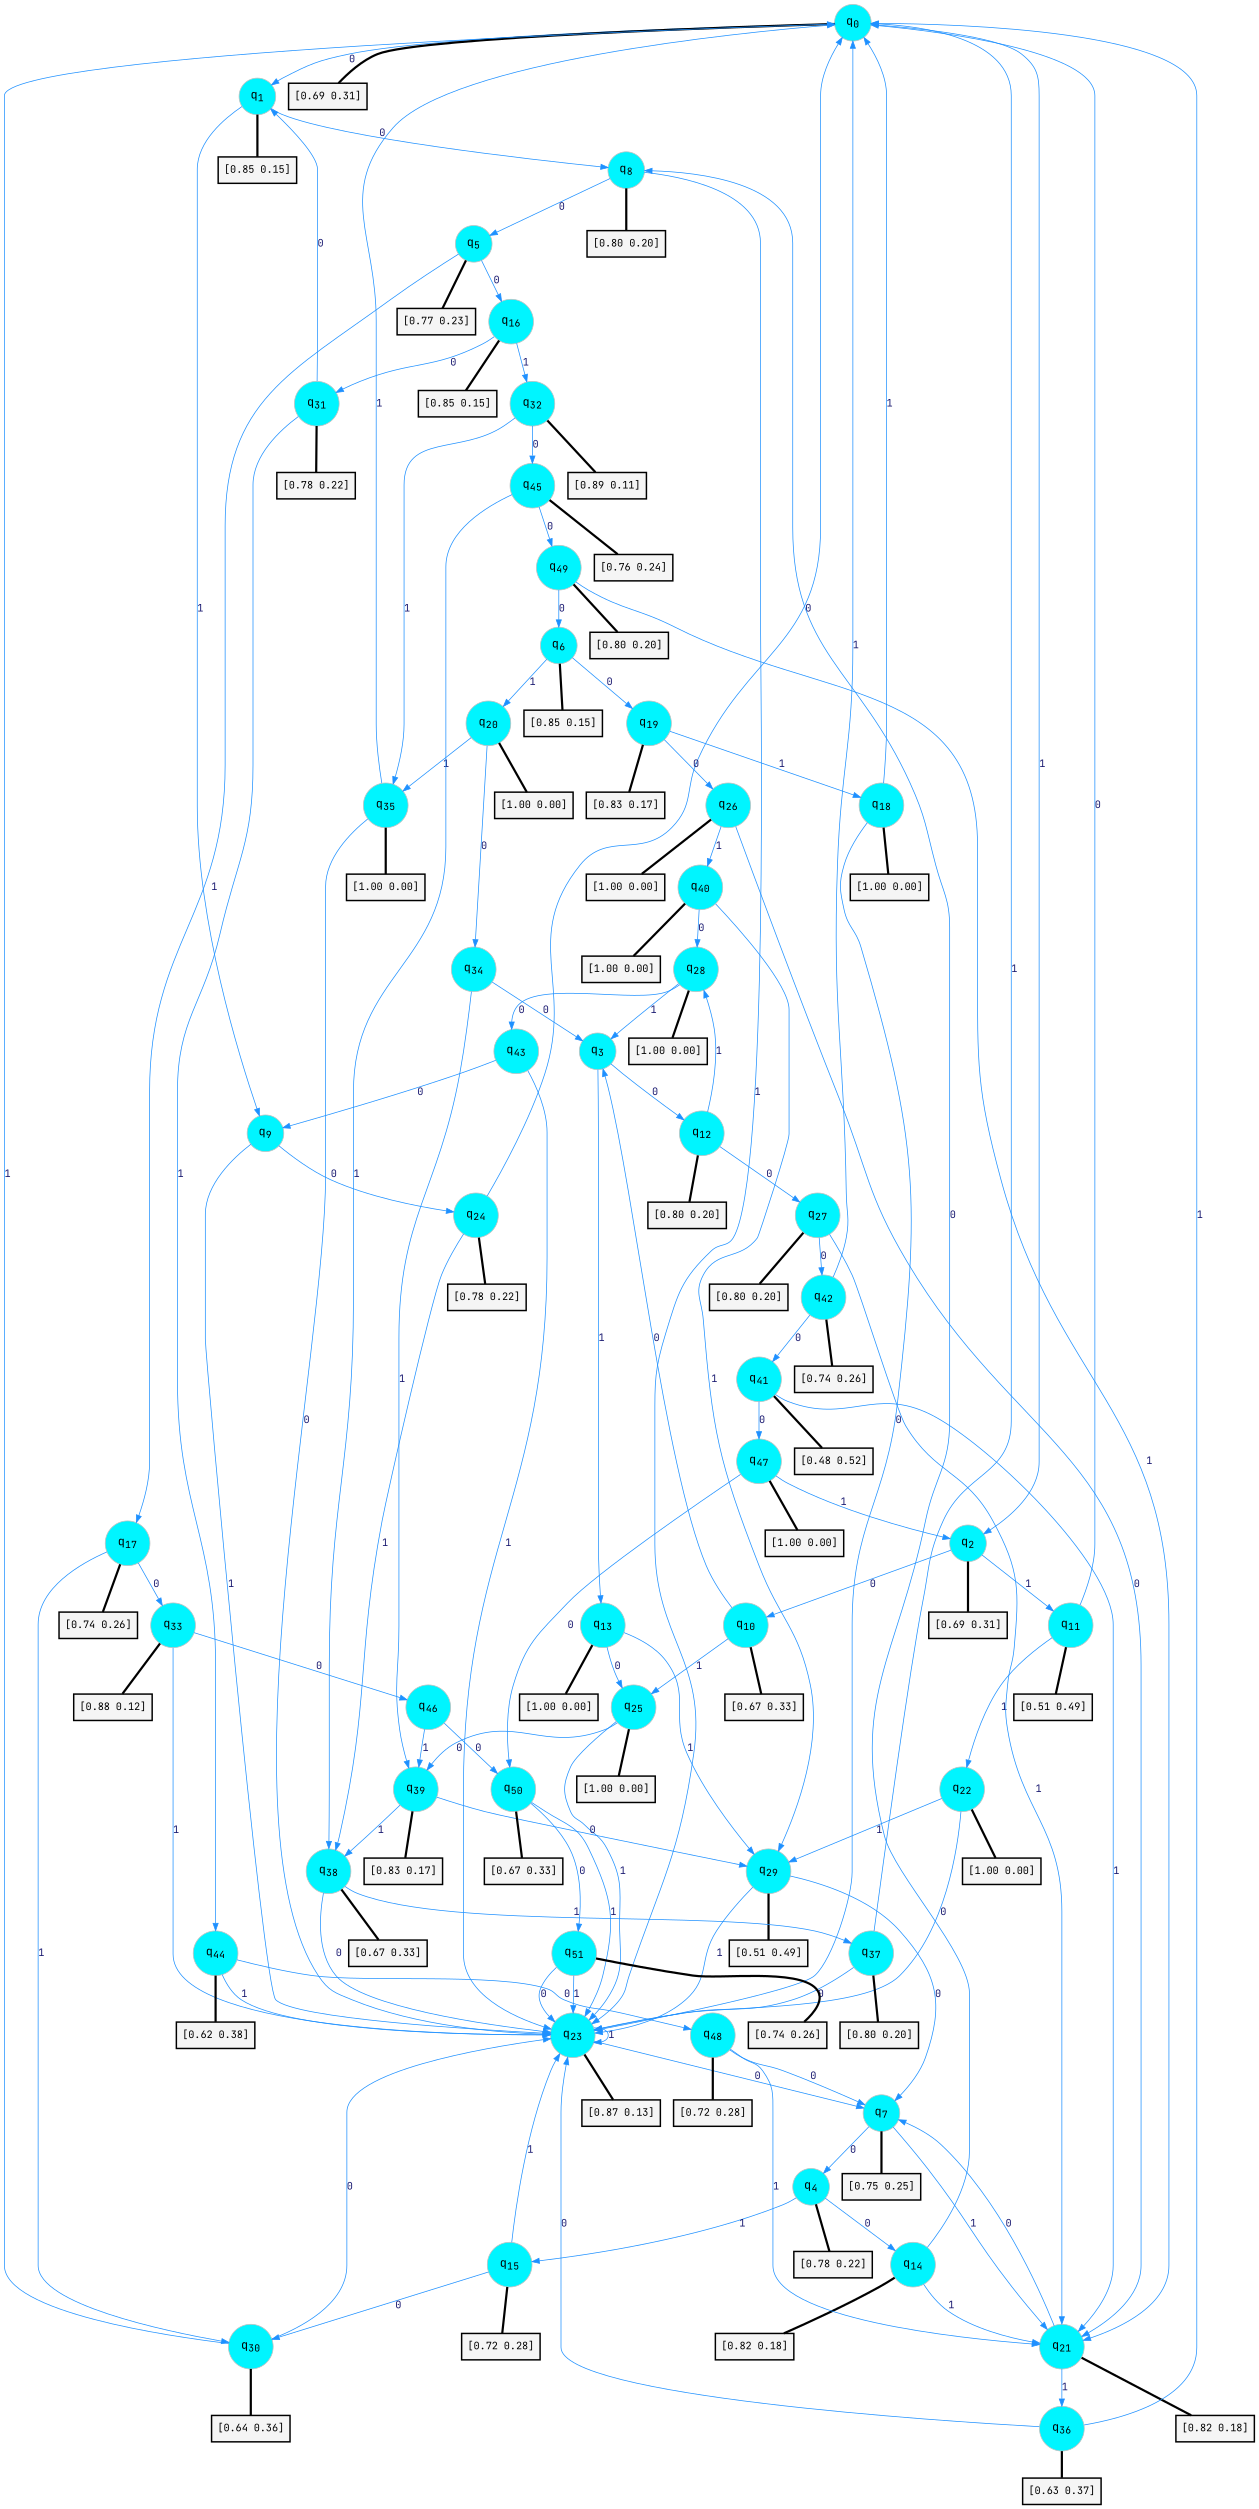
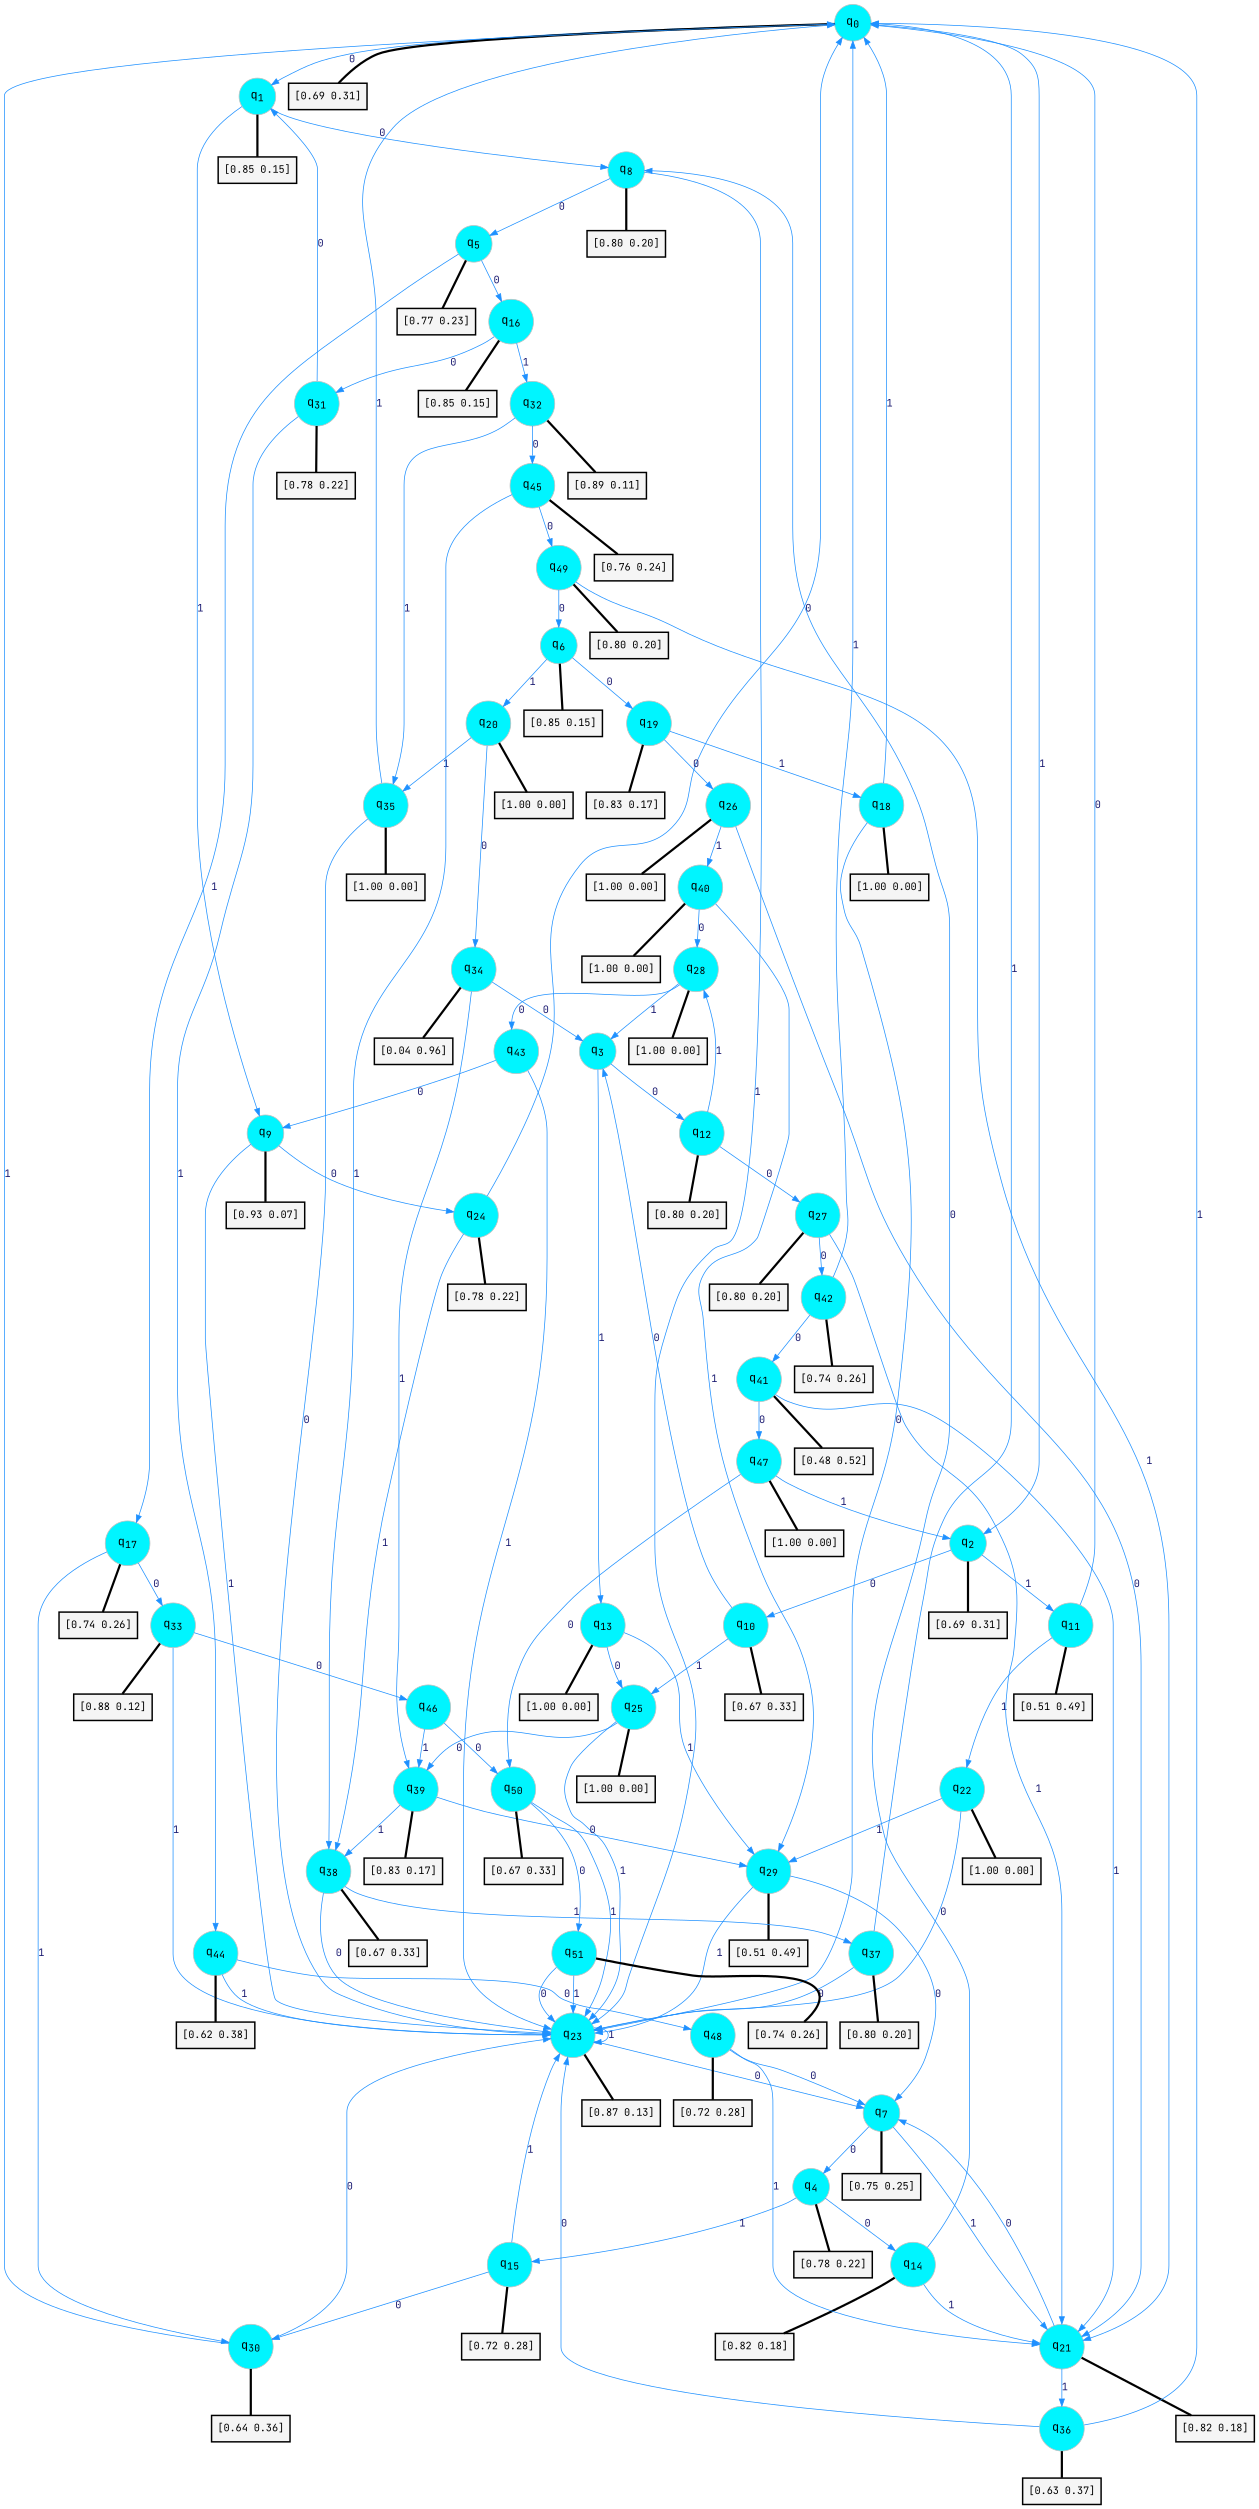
node "[0.04 0.96]": added
node "[0.93 0.07]": added
